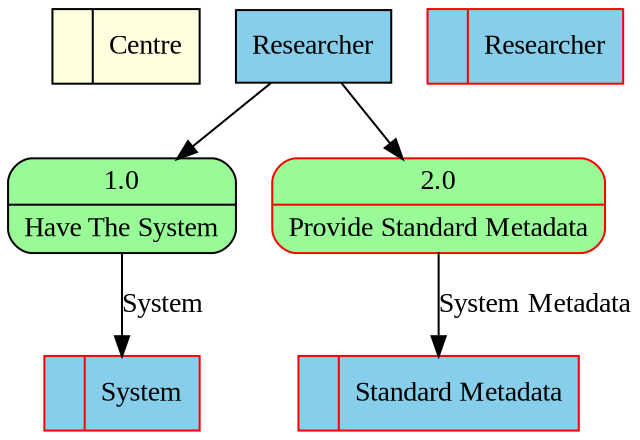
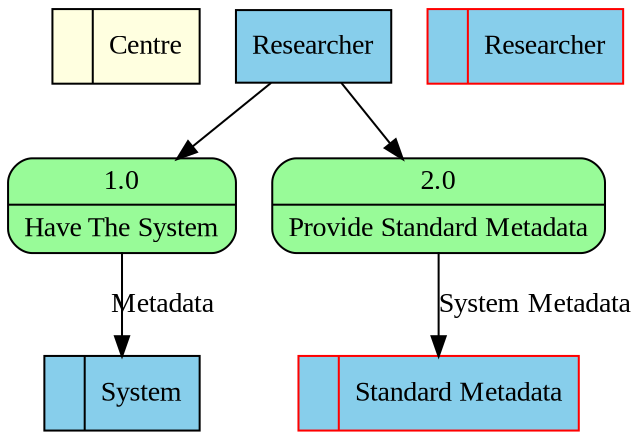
node "2.0": color red -> black
edge "1.0" -> "System": label "System" -> "Metadata"
node "System": color red -> black
